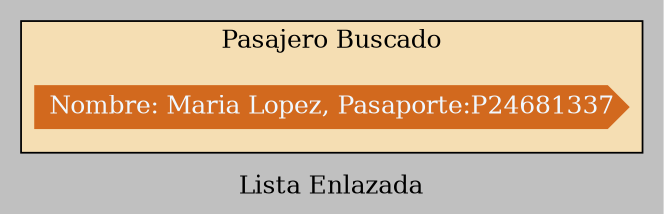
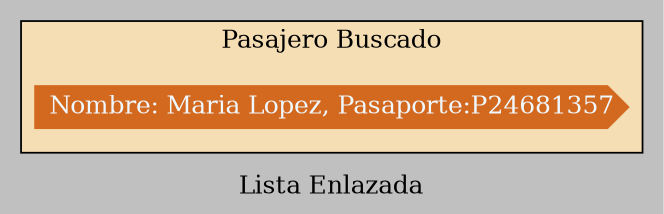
node "Nombre: Maria Lopez, Pasaporte:P24681337": label "Nombre: Maria Lopez, Pasaporte:P24681337" -> "Nombre: Maria Lopez, Pasaporte:P24681357"
